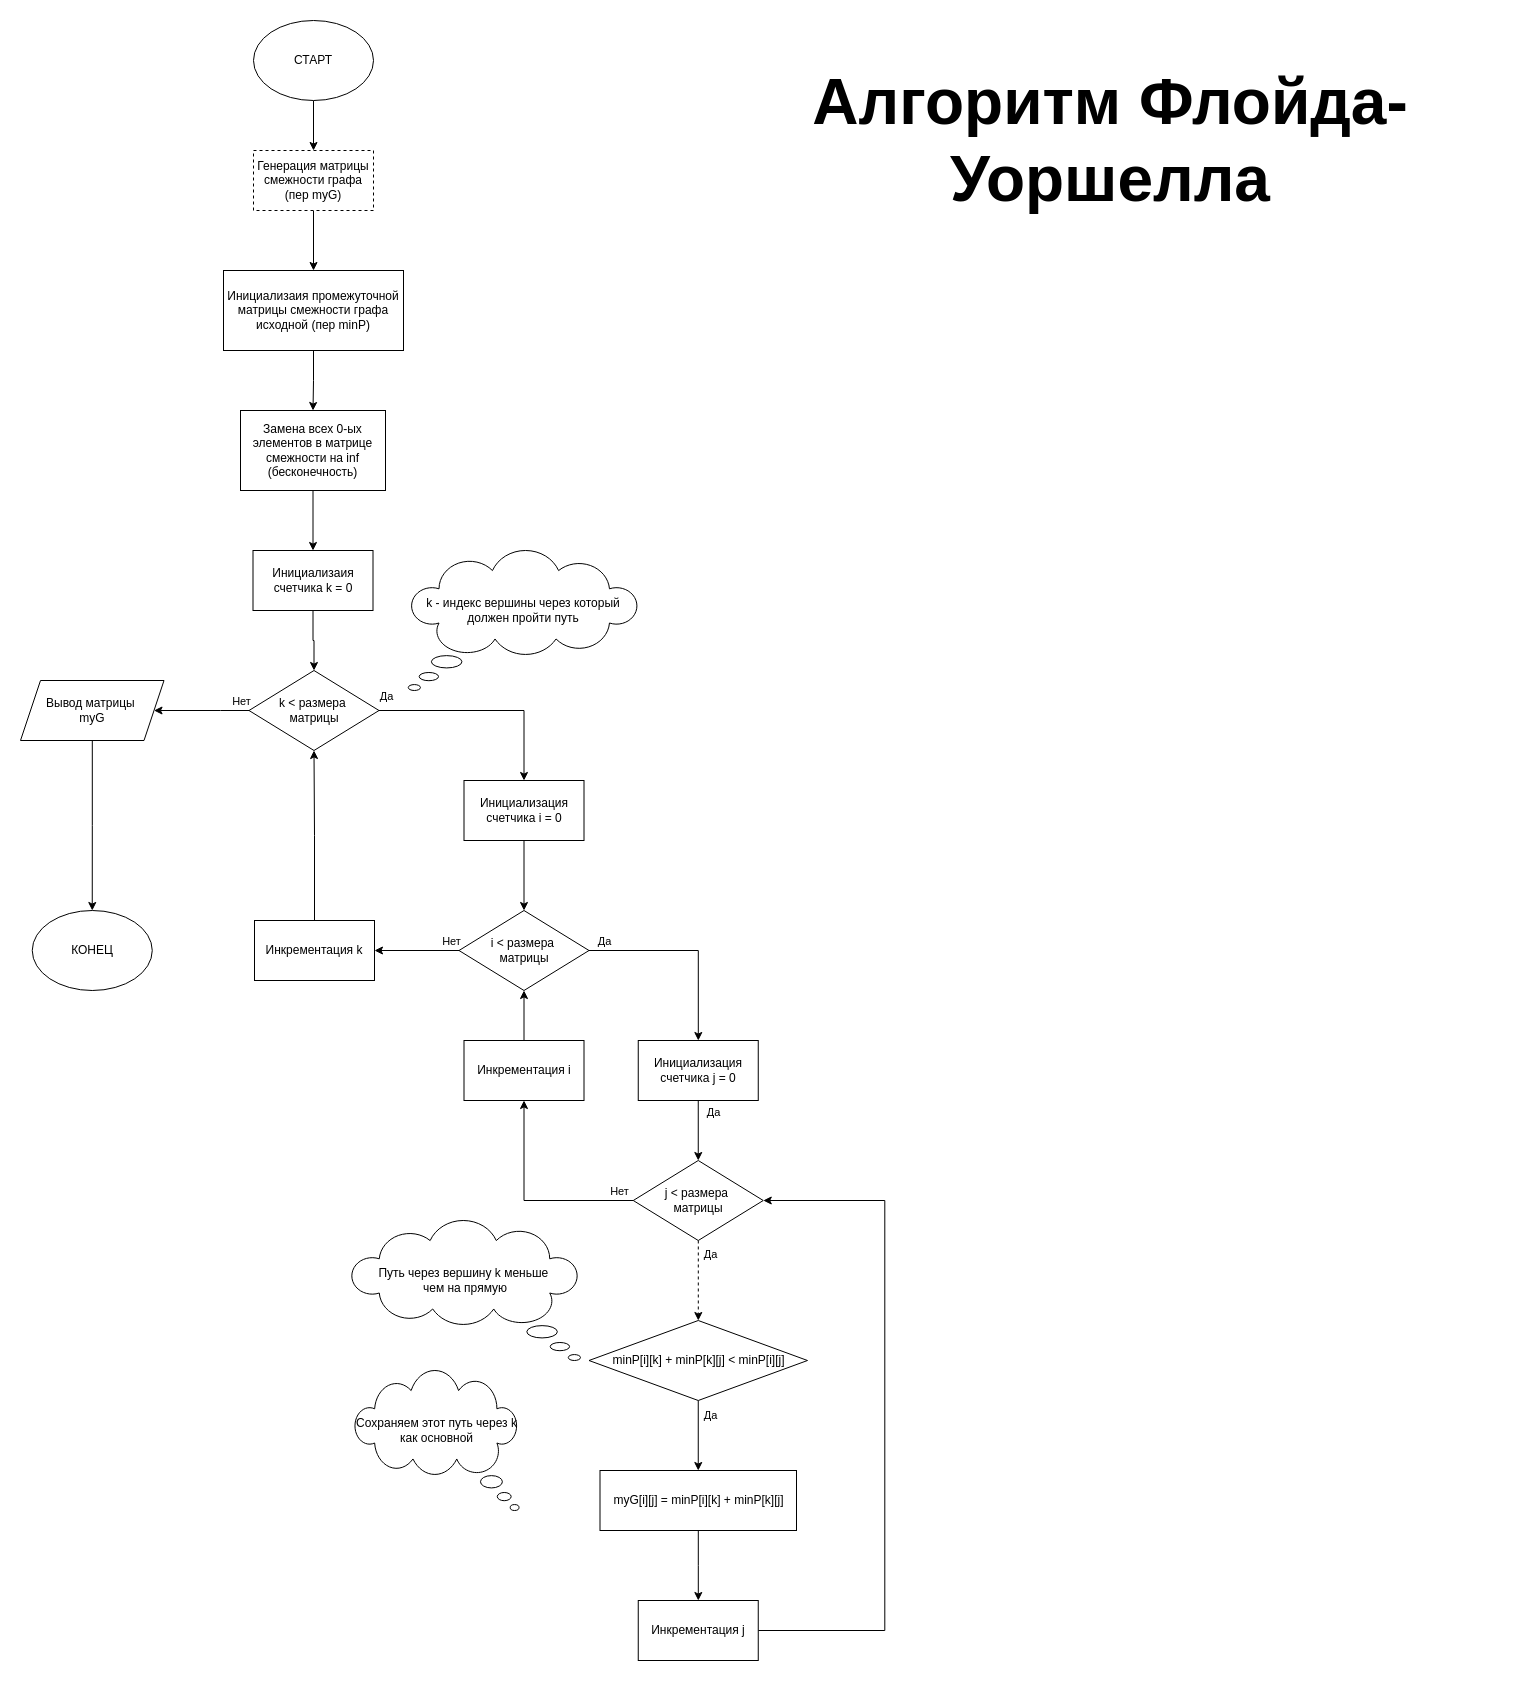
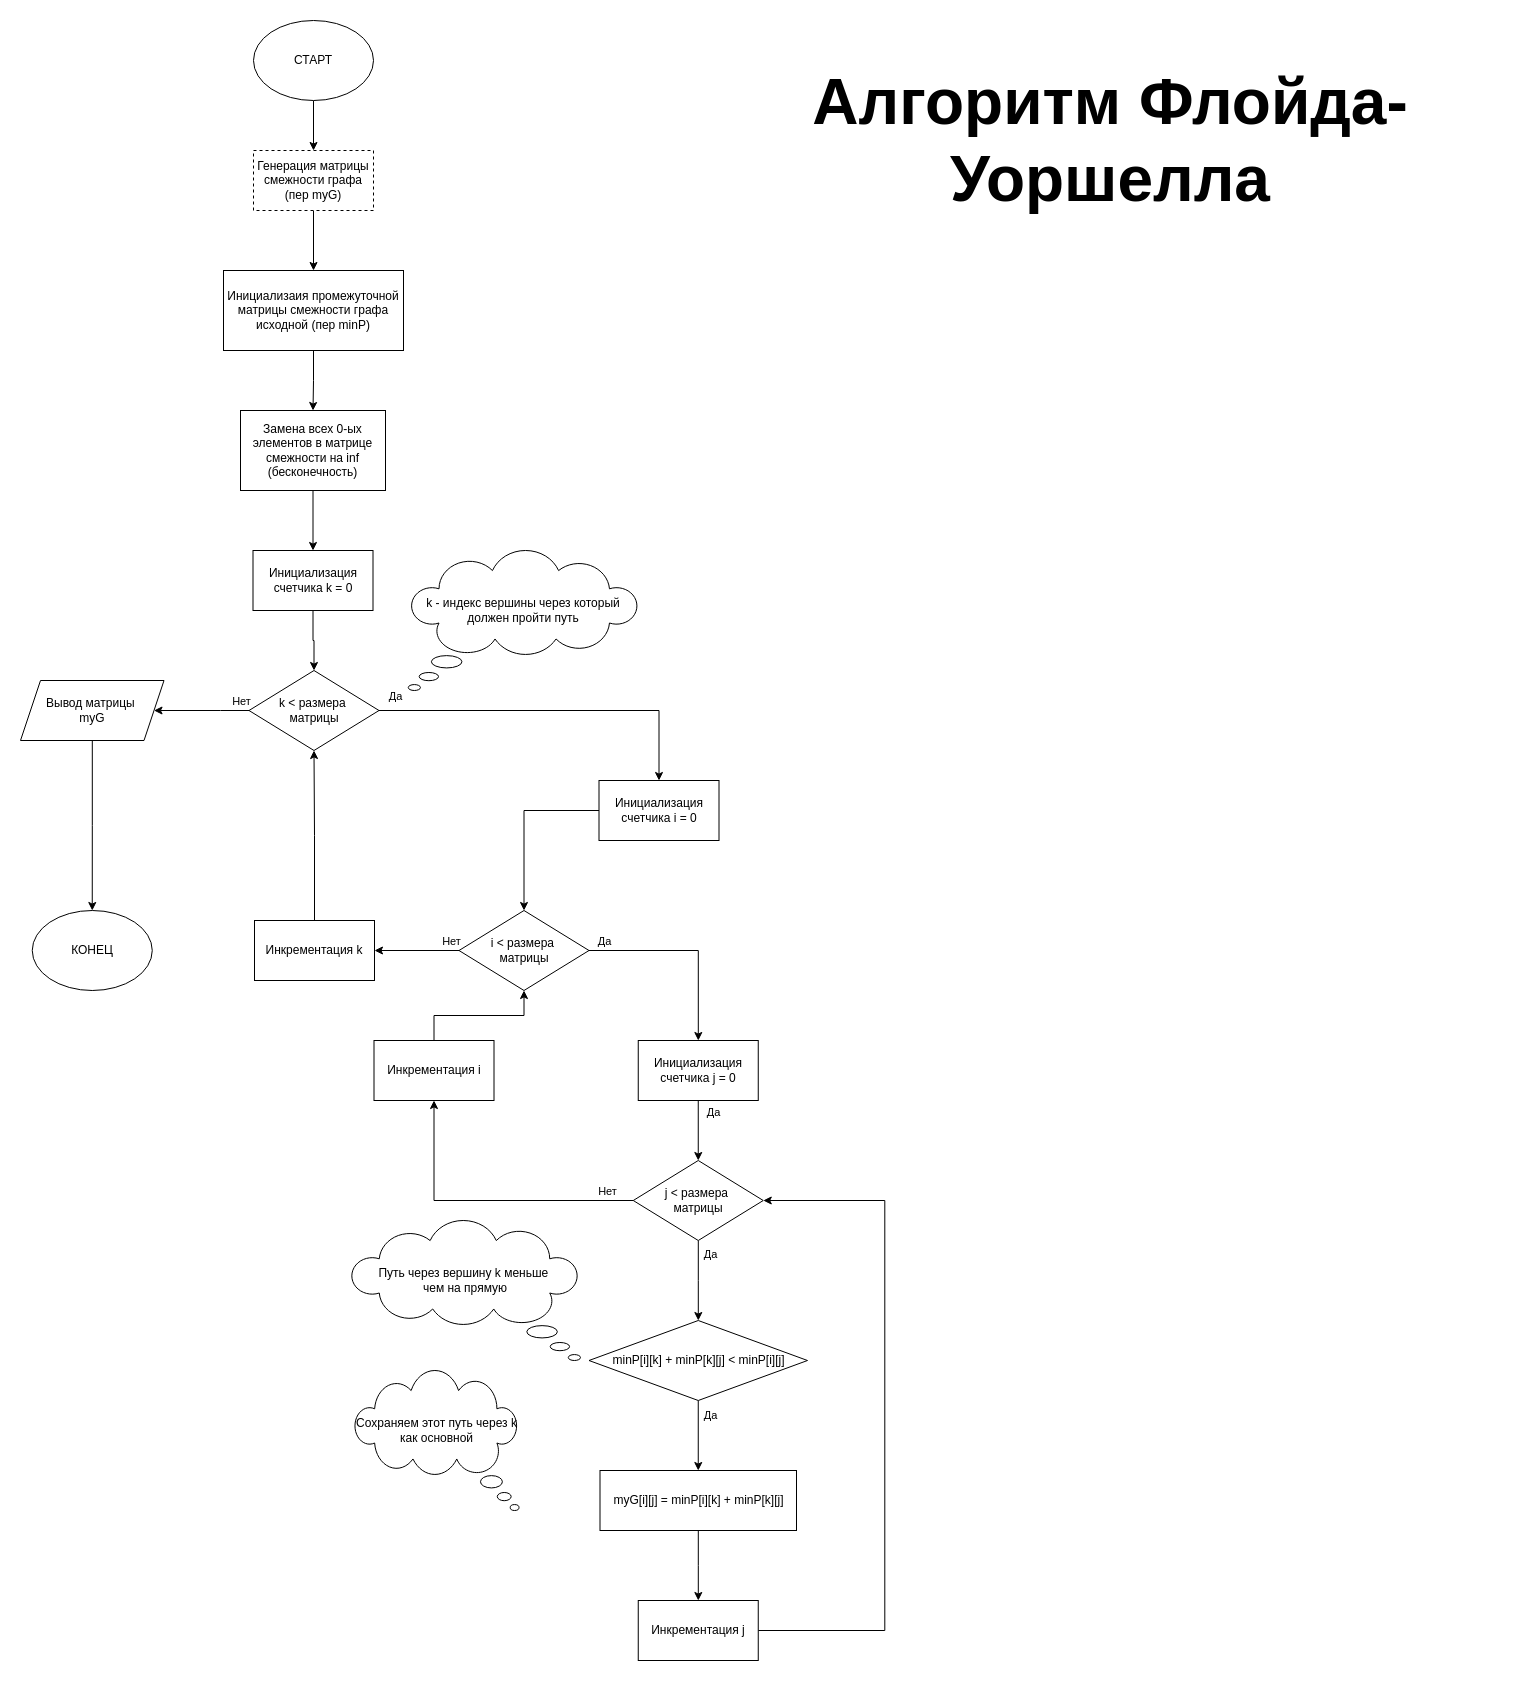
node "Инициализаия счетчика k = 0": label "Инициализаия счетчика k = 0" -> "Инициализация счетчика k = 0"
node "Инициализация счетчика i = 0": moved (524, 811) -> (659, 811)
node "Инкрементация i": moved (524, 1071) -> (434, 1071)
edge "j < размера матрицы" -> "minP[i][k] + minP[k][j] < minP[i][j]": style dashed -> solid
